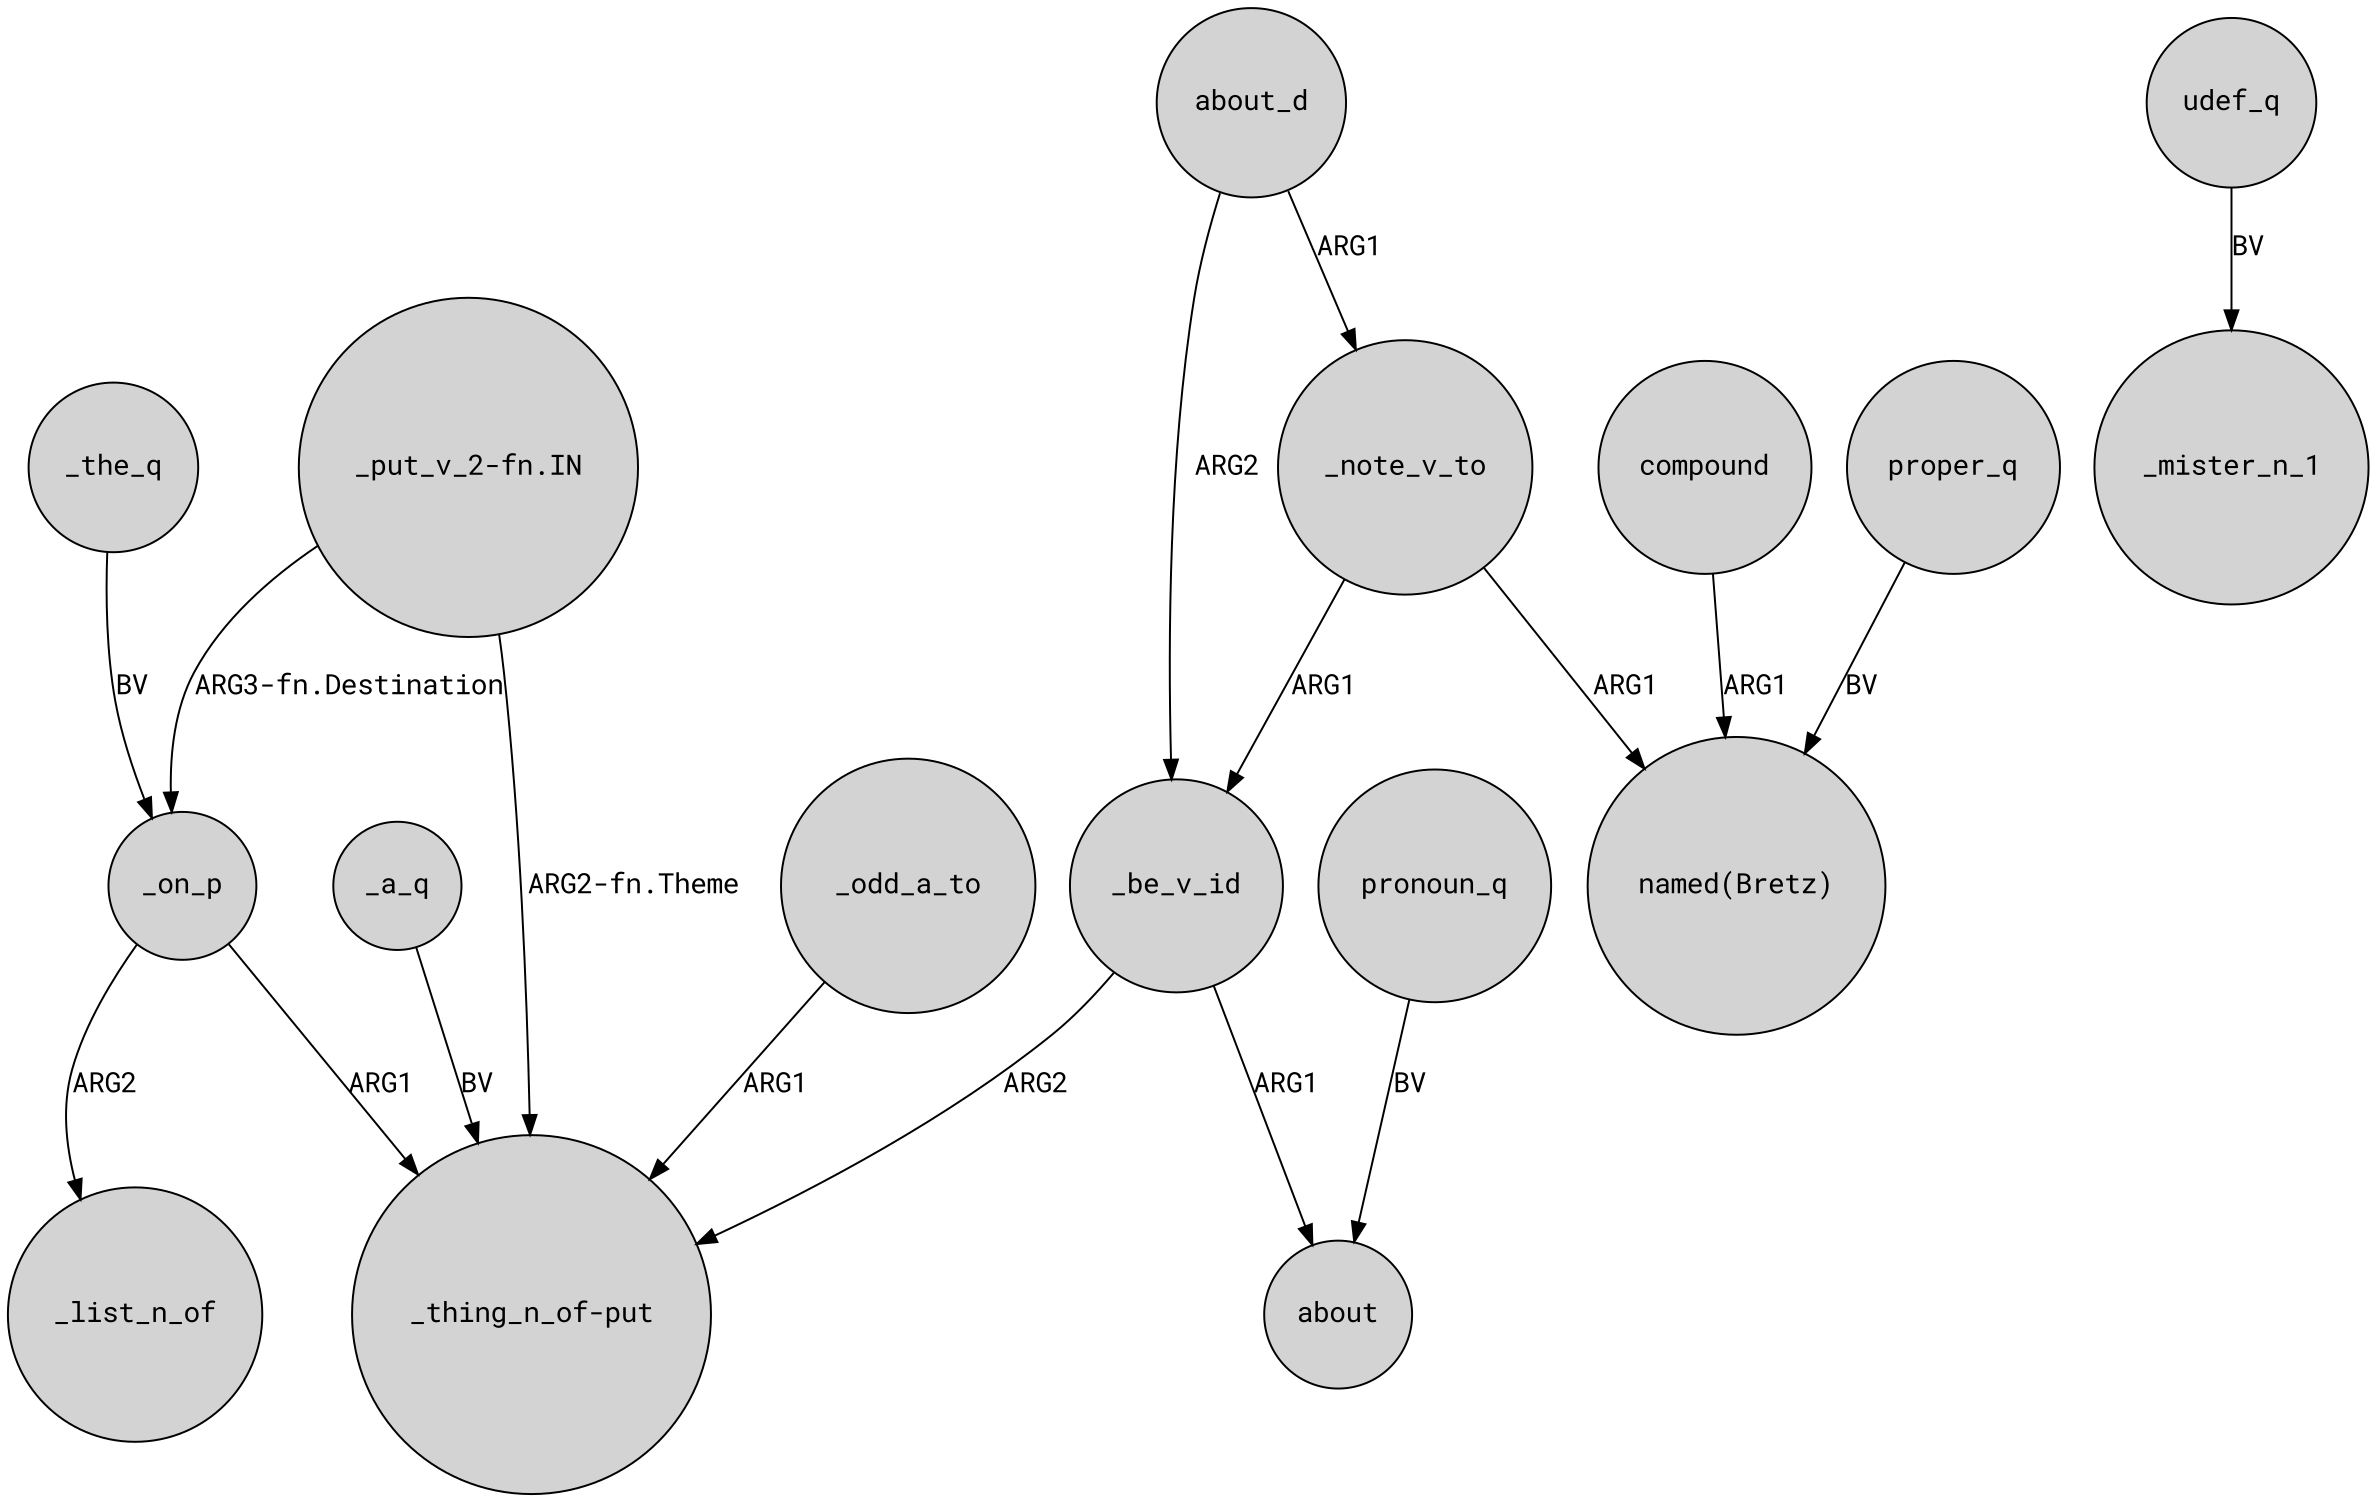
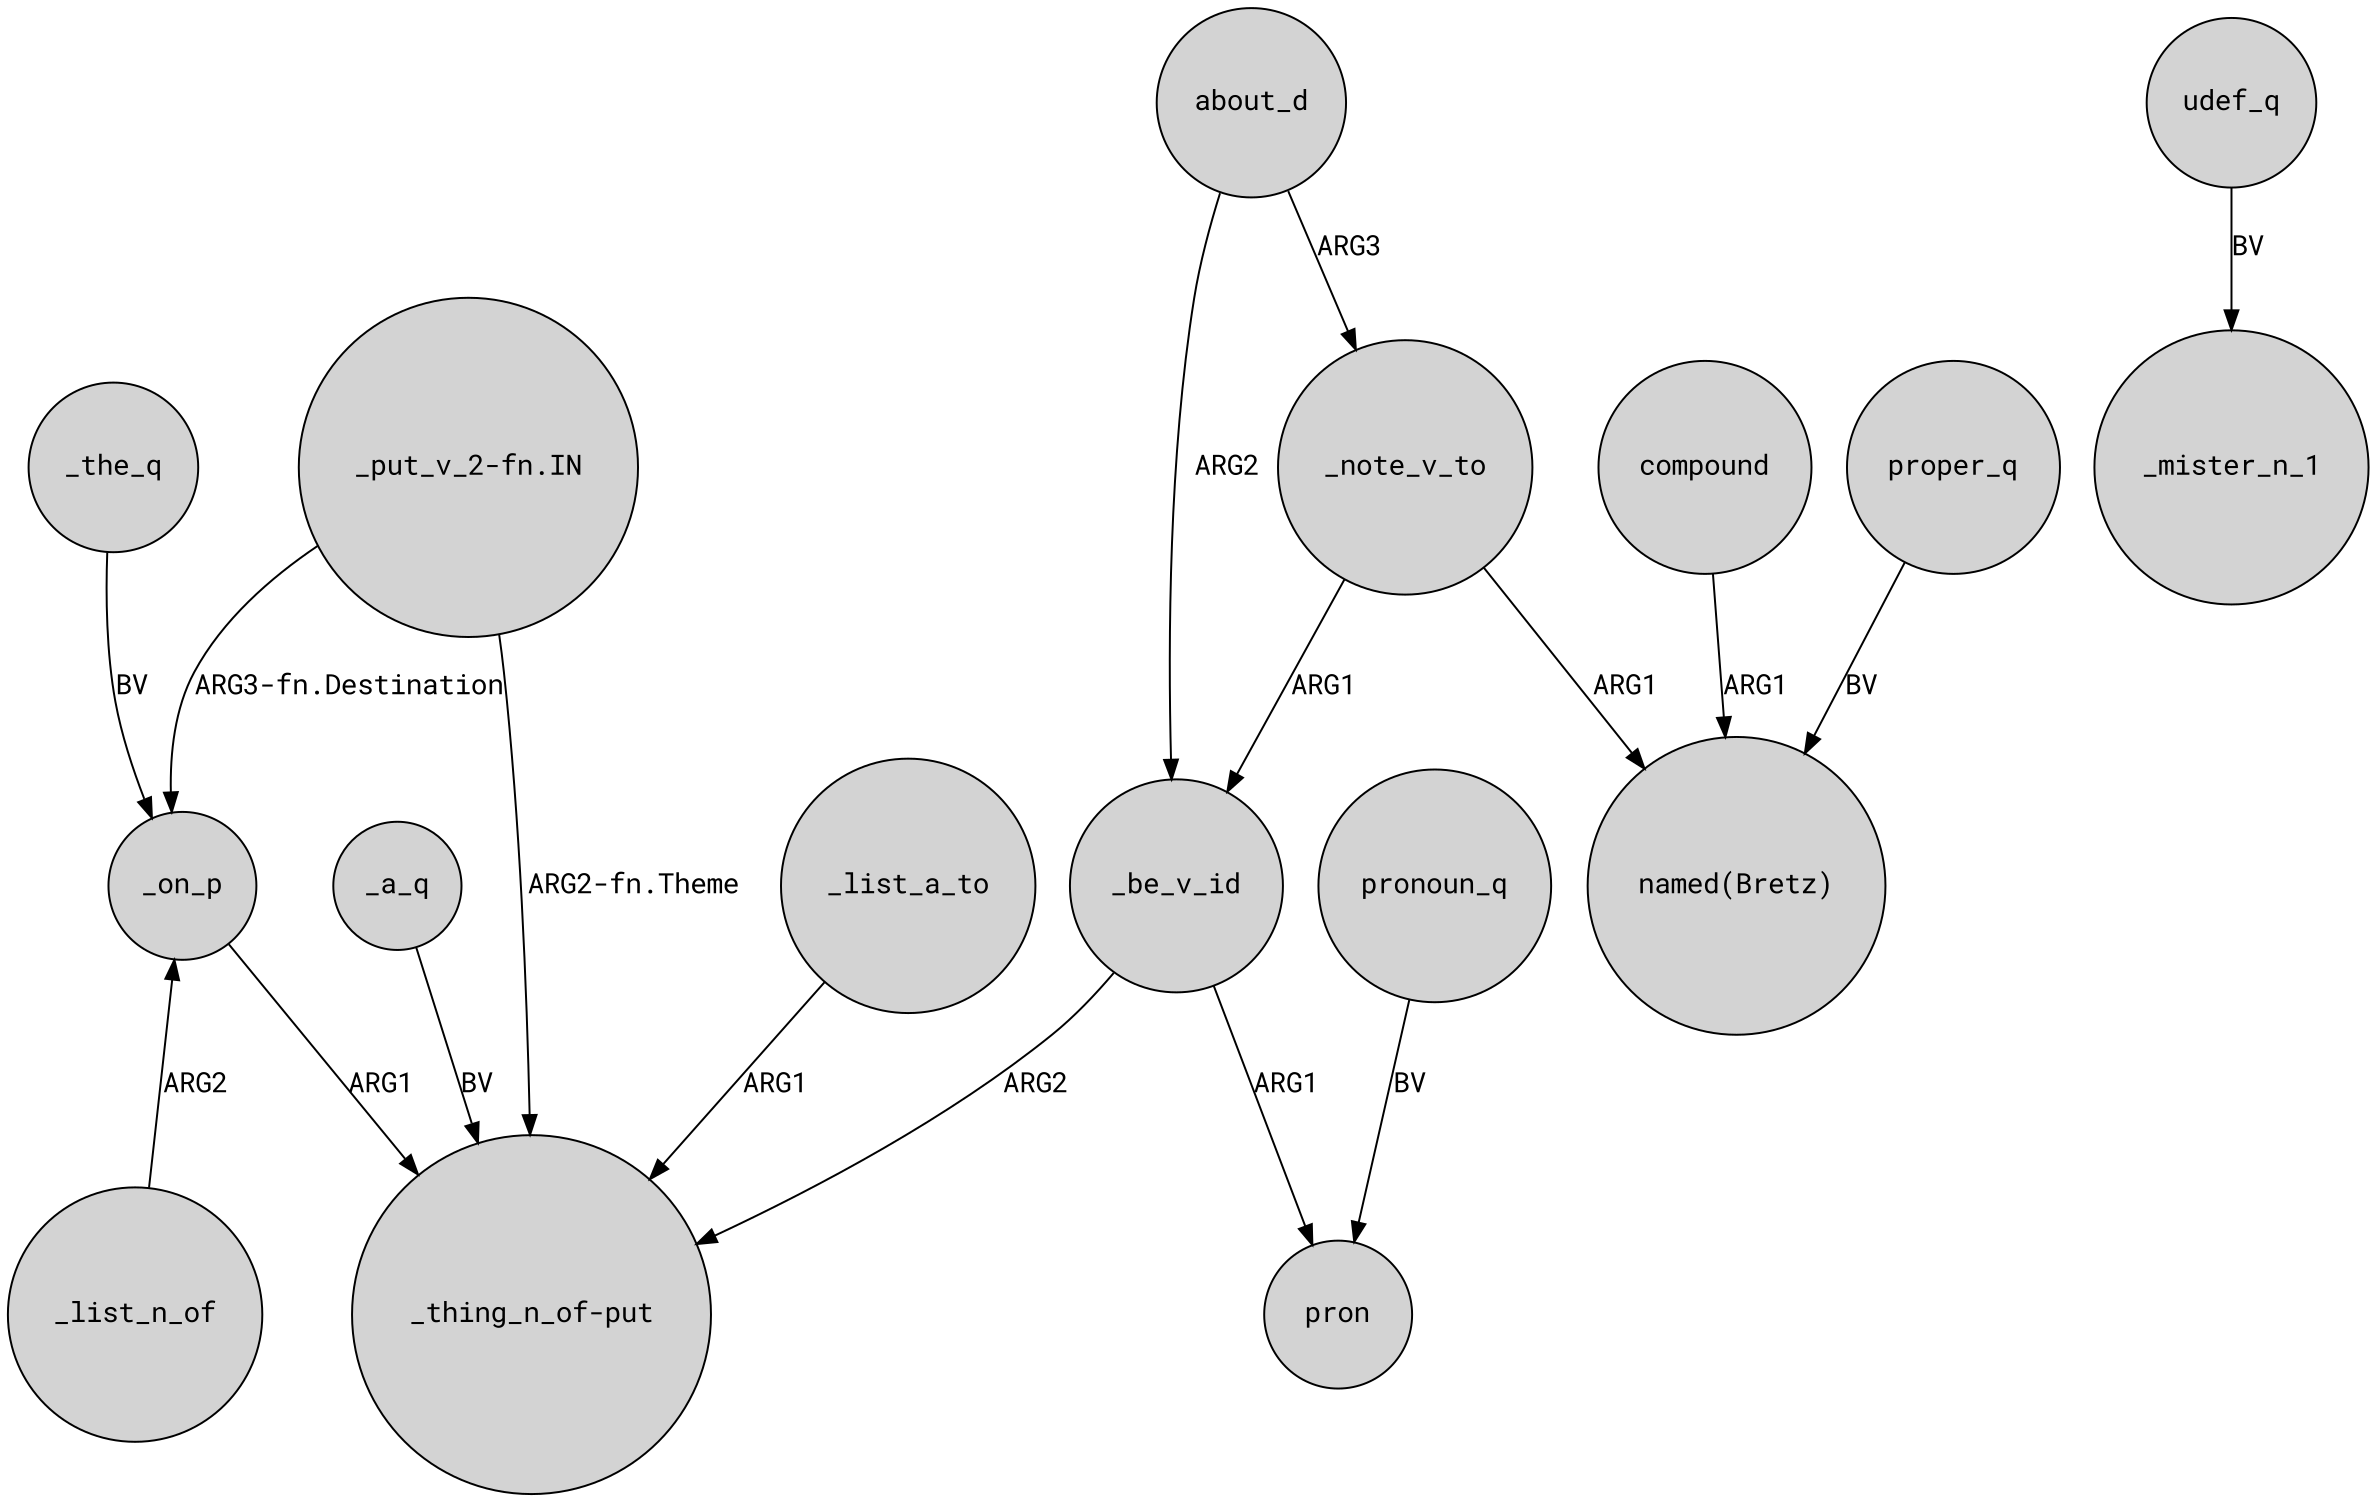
edge "about_d" -> "_note_v_to": label "ARG1" -> "ARG3"
node "_odd_a_to": label "_odd_a_to" -> "_list_a_to"
edge "_on_p" -> "_list_n_of": reversed
node "about": label "about" -> "pron"
